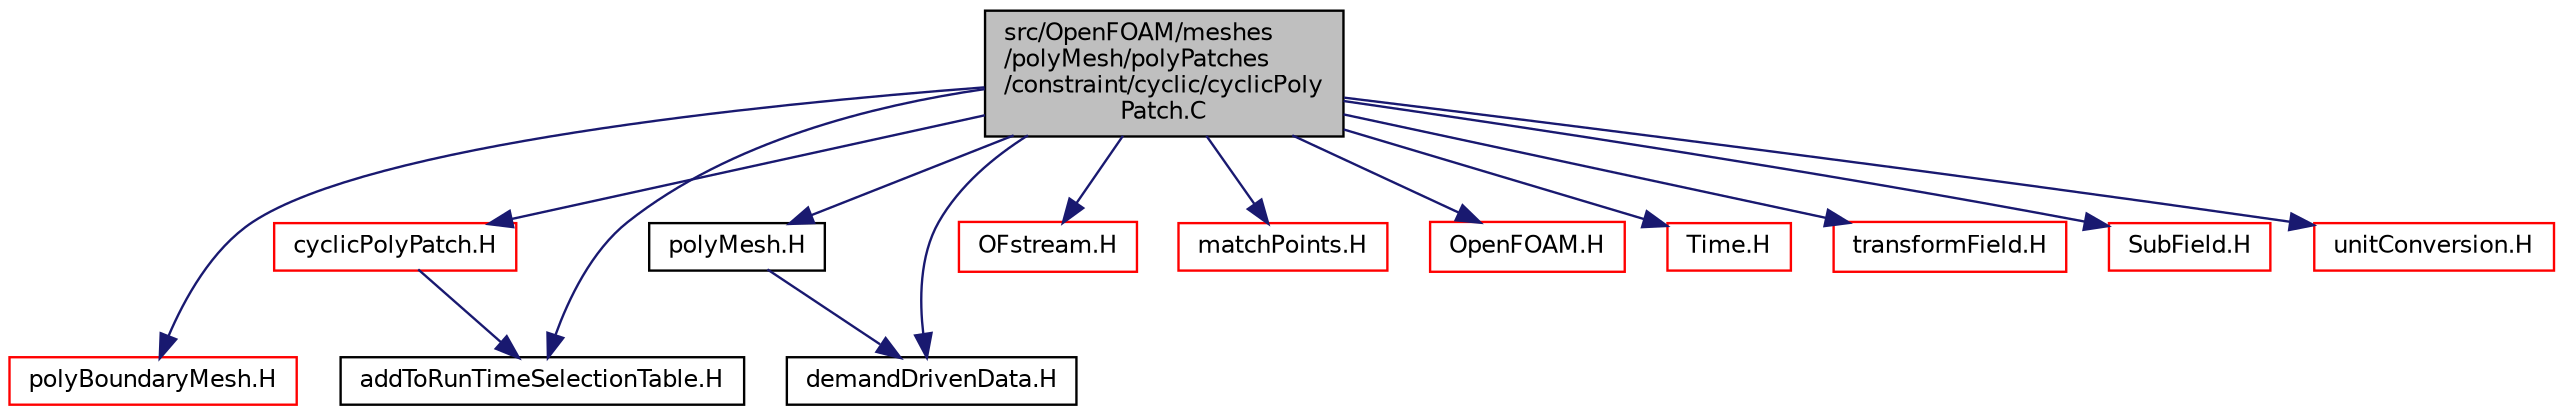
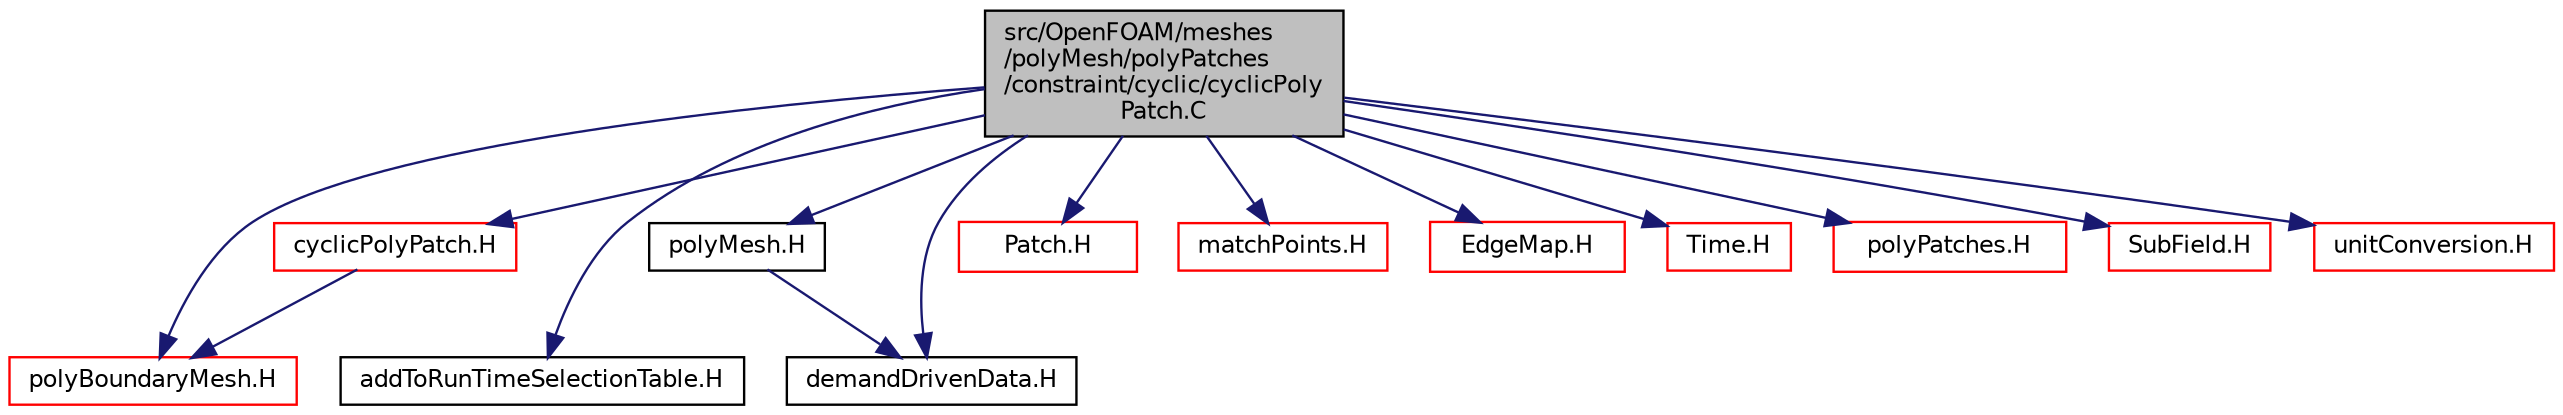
node "OFstream.H": label "OFstream.H" -> "Patch.H"
node "OpenFOAM.H": label "OpenFOAM.H" -> "EdgeMap.H"
node "transformField.H": label "transformField.H" -> "polyPatches.H"
edge "cyclicPolyPatch.H" -> "addToRunTimeSelectionTable.H": now "cyclicPolyPatch.H" -> "polyBoundaryMesh.H"
